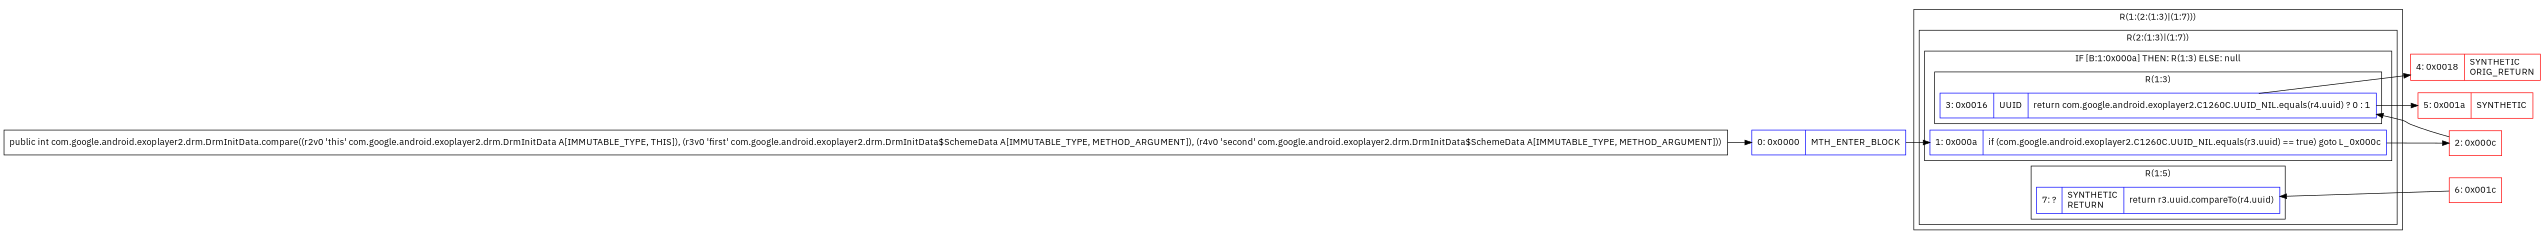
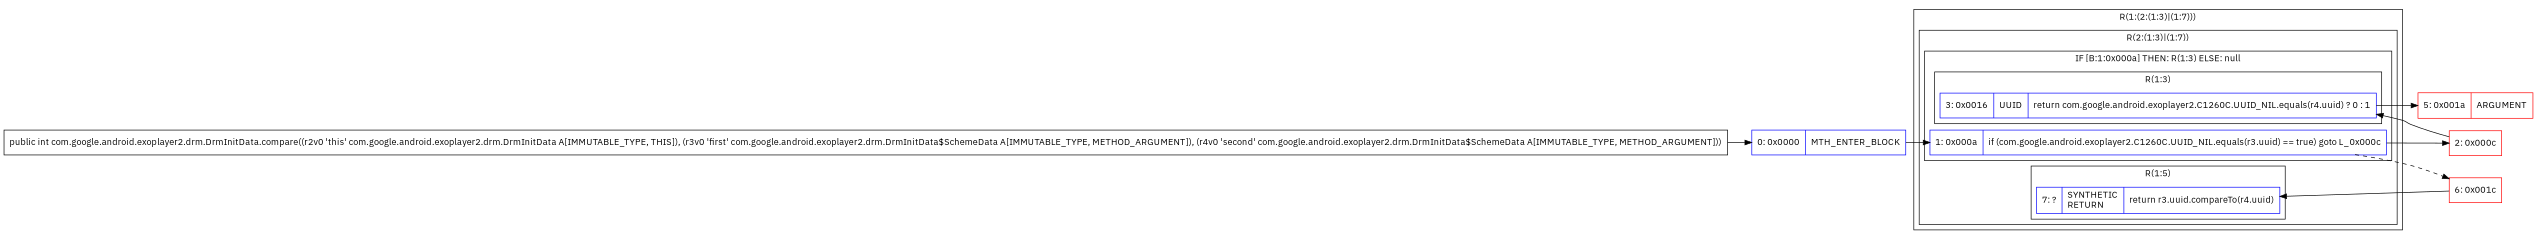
node "4: 0x0018": removed
node "5: 0x001a": text "SYNTHETIC" -> "ARGUMENT"
edge "1: 0x000a" -> "6: 0x001c": added
